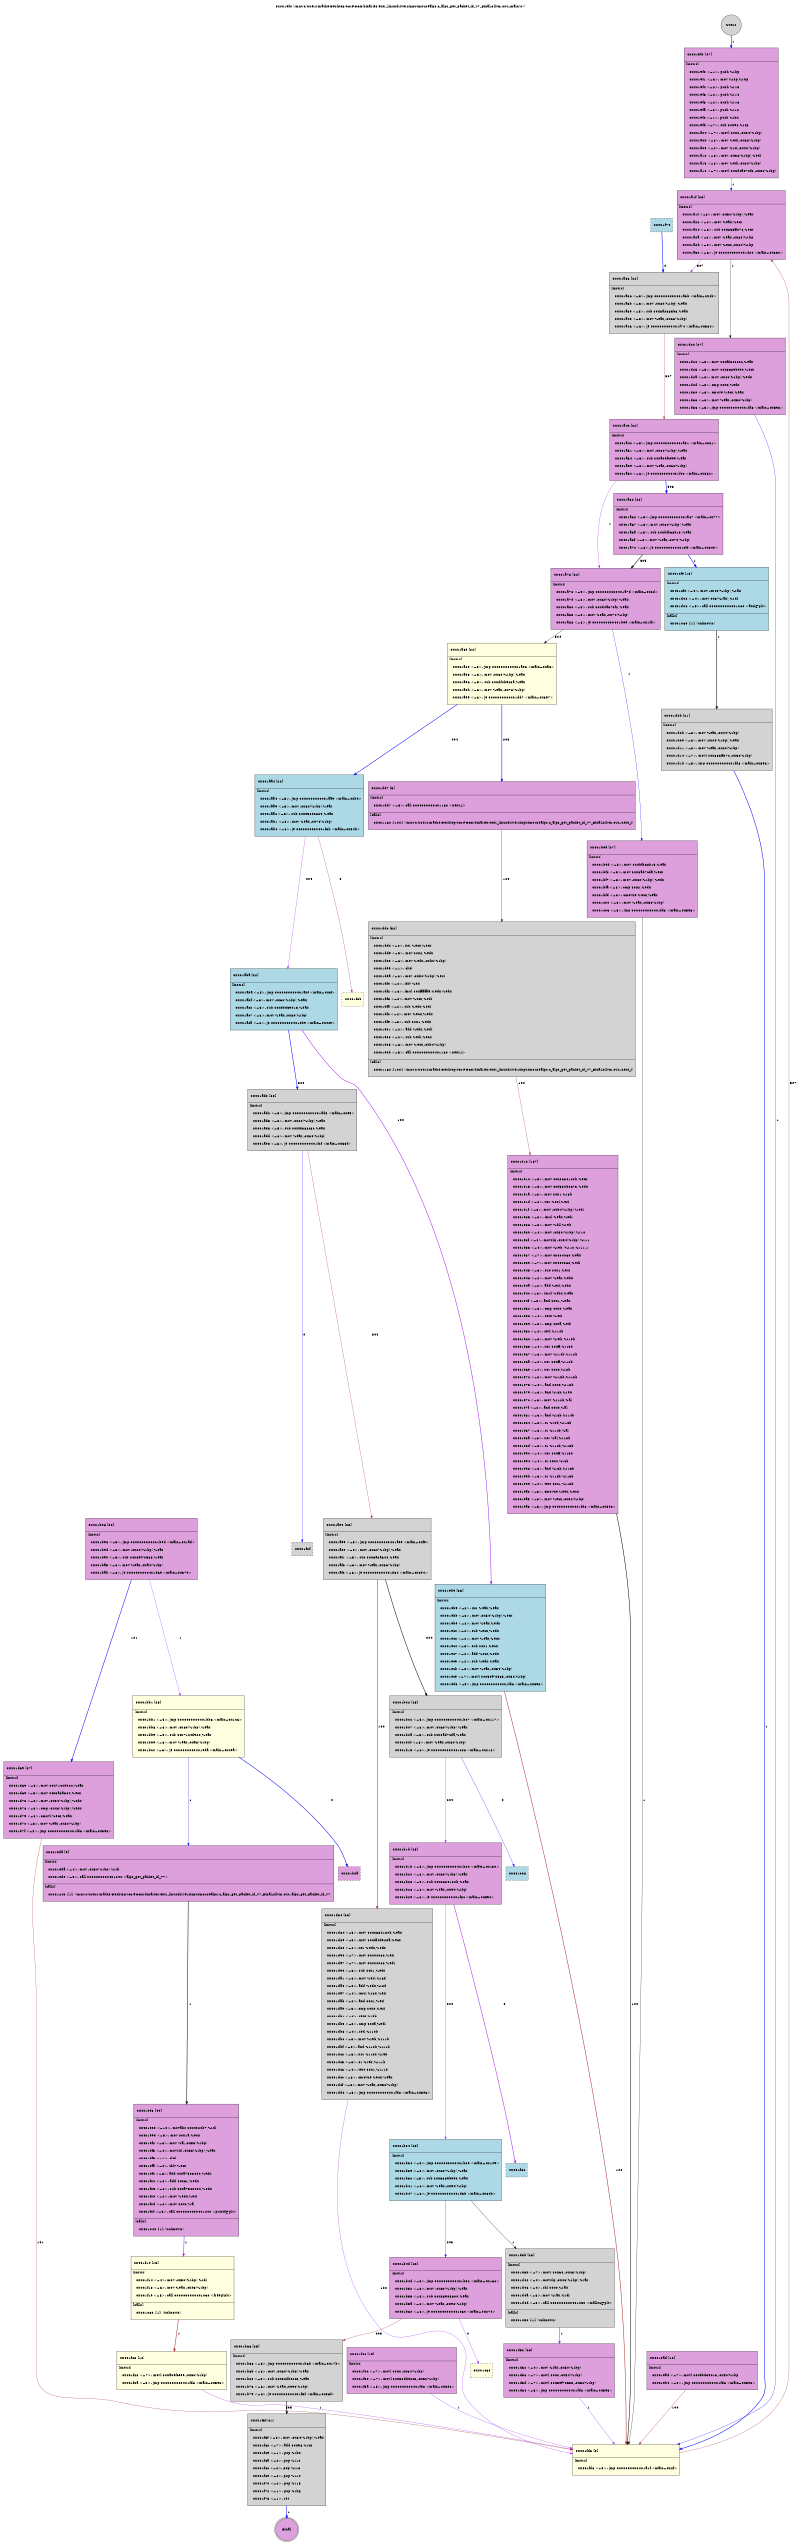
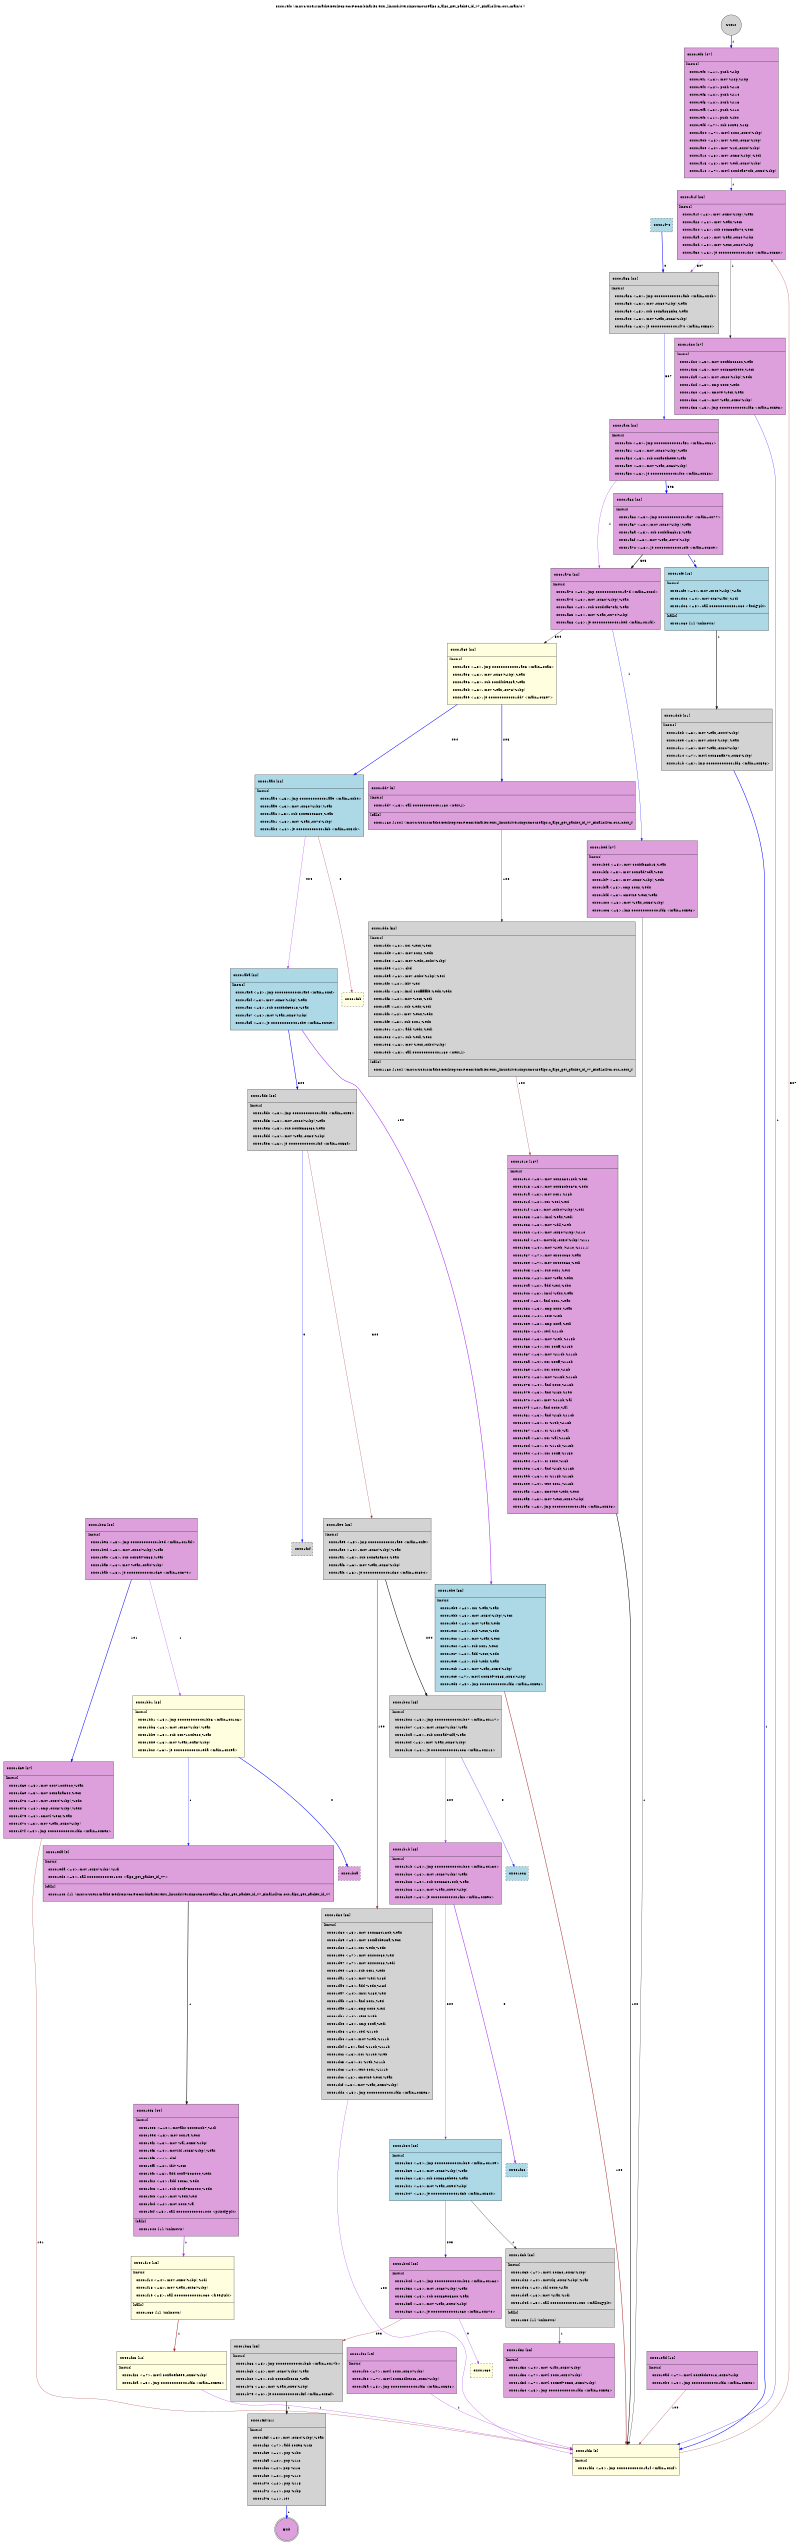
edge "0x401a36 [22]" -> "0x401a4c [22]": color brown -> blue
edge "0x401b66 [25]" -> "0x401f5f [21]": label " 505" -> " 1"
edge "0x401d52 [23]" -> "0x401fd8 [5]": removed, label "1"
node "Final": label "Final" -> "Exit"
